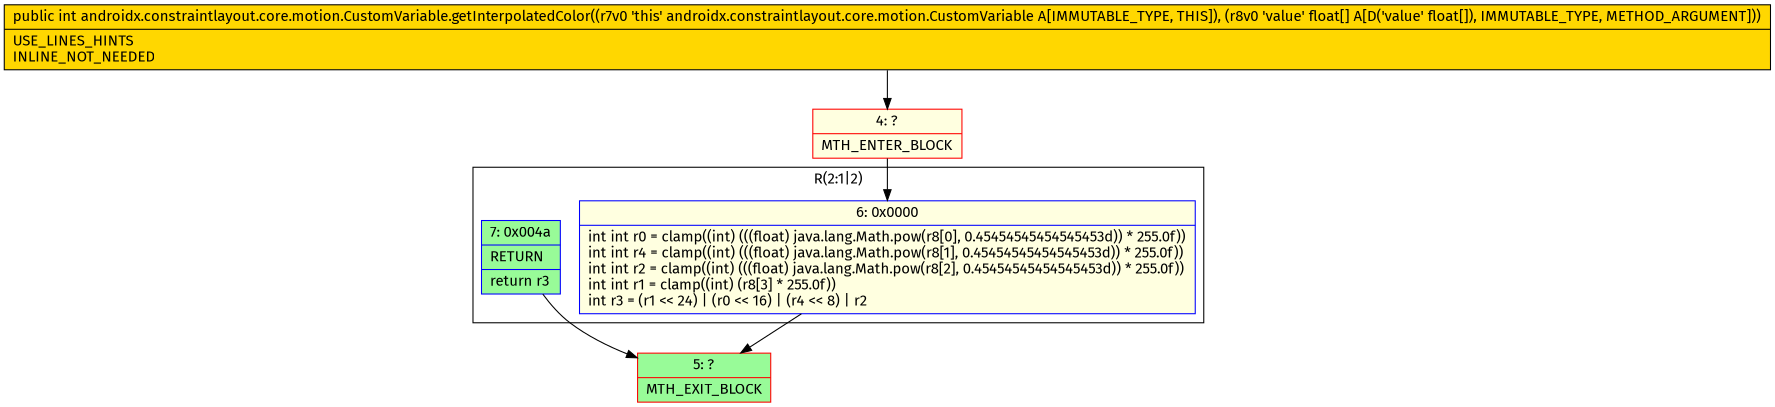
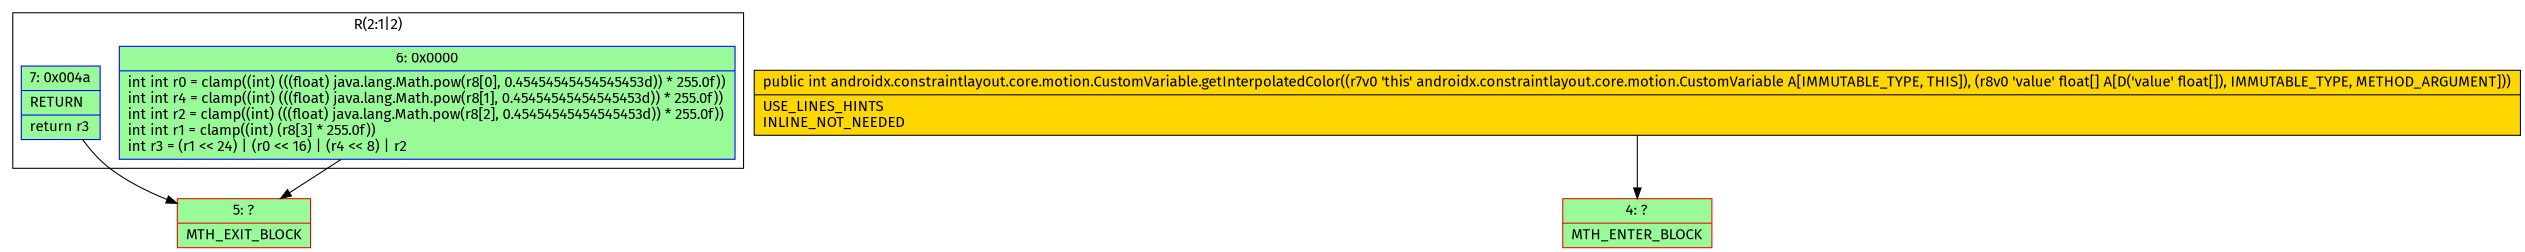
node "4: ?": fillcolor lightyellow -> palegreen
edge "4: ?" -> "6: 0x0000": removed
node "6: 0x0000": fillcolor lightyellow -> palegreen
